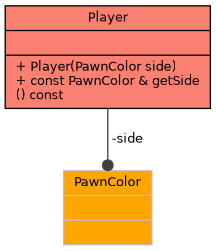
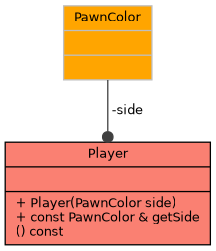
edge "Player" -> "PawnColor": reversed
